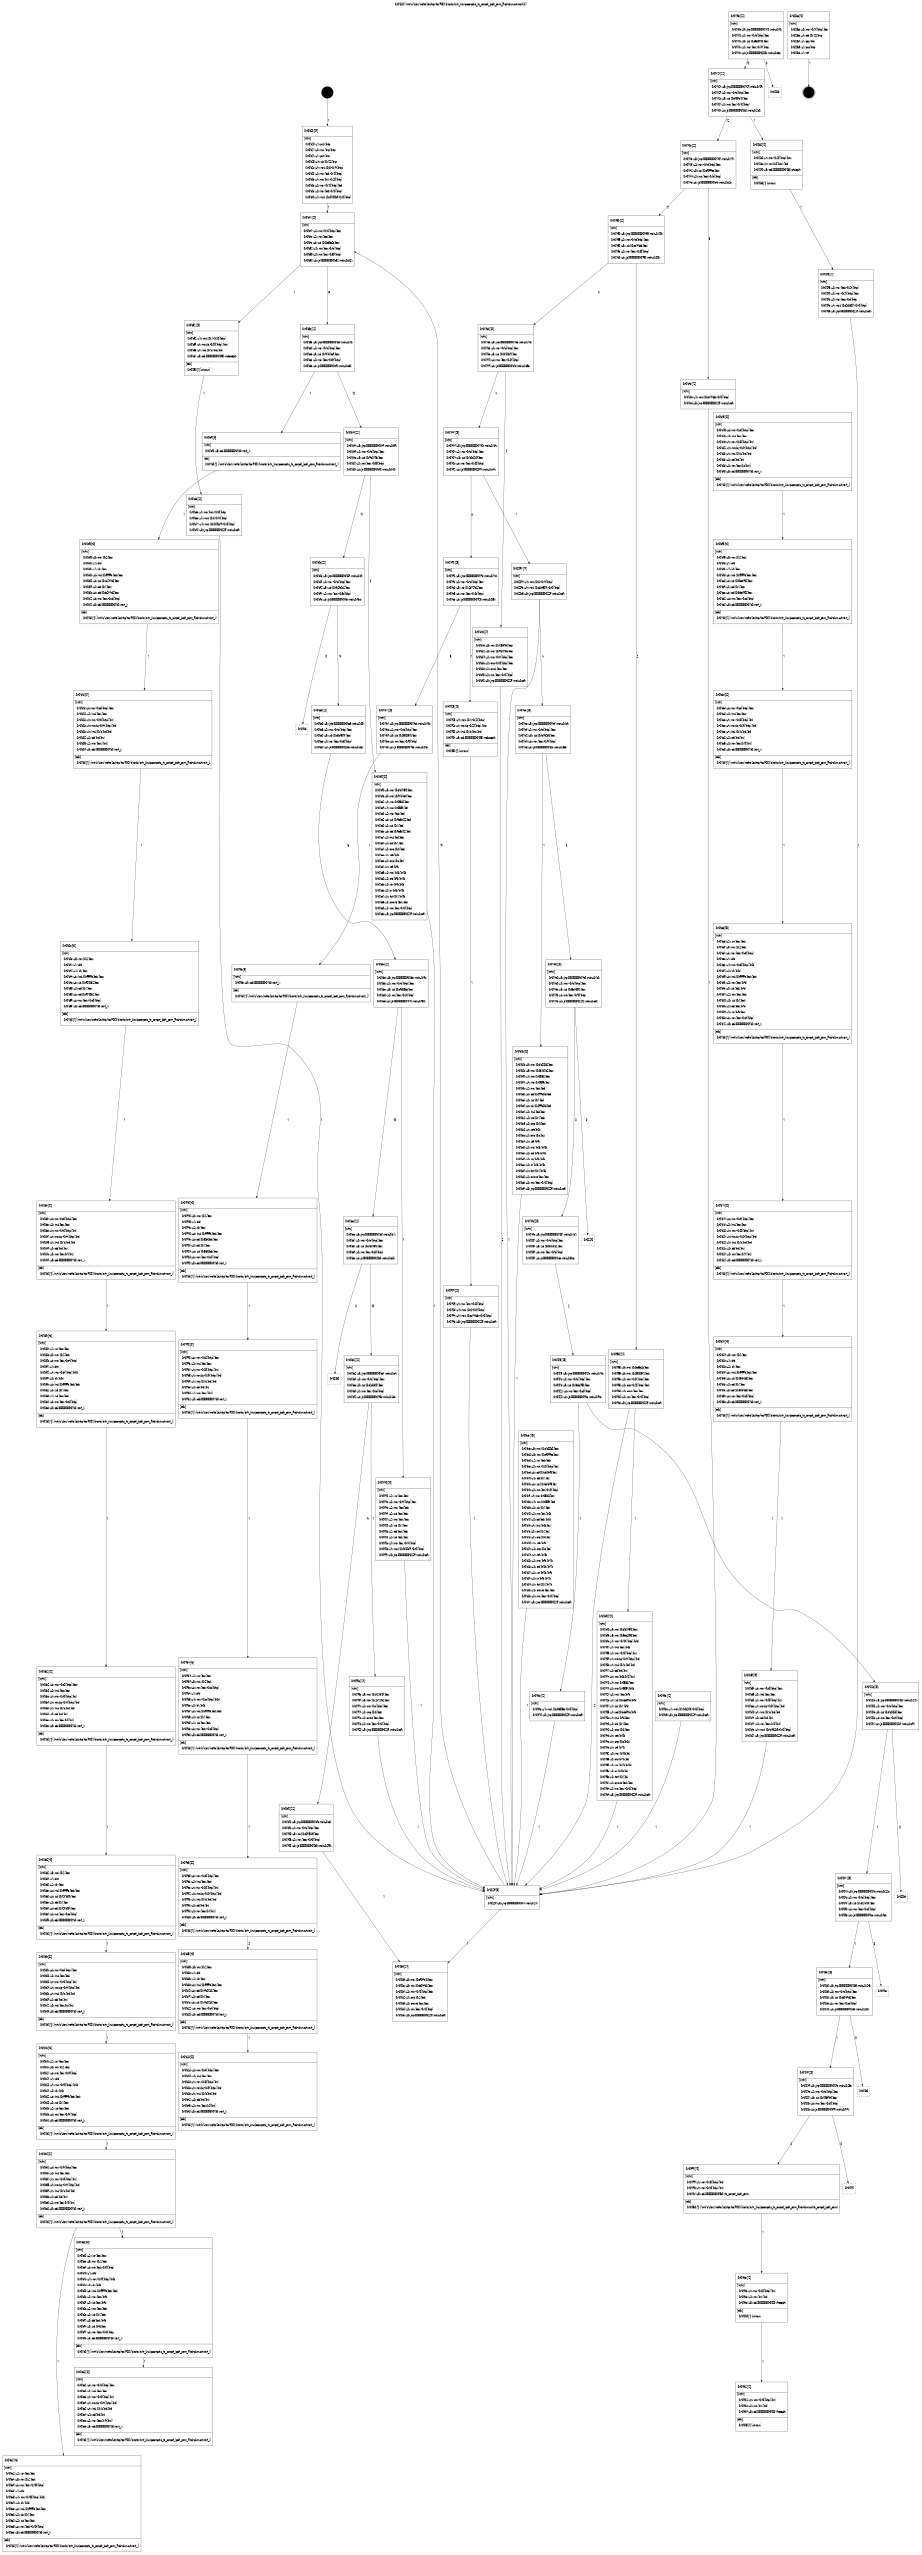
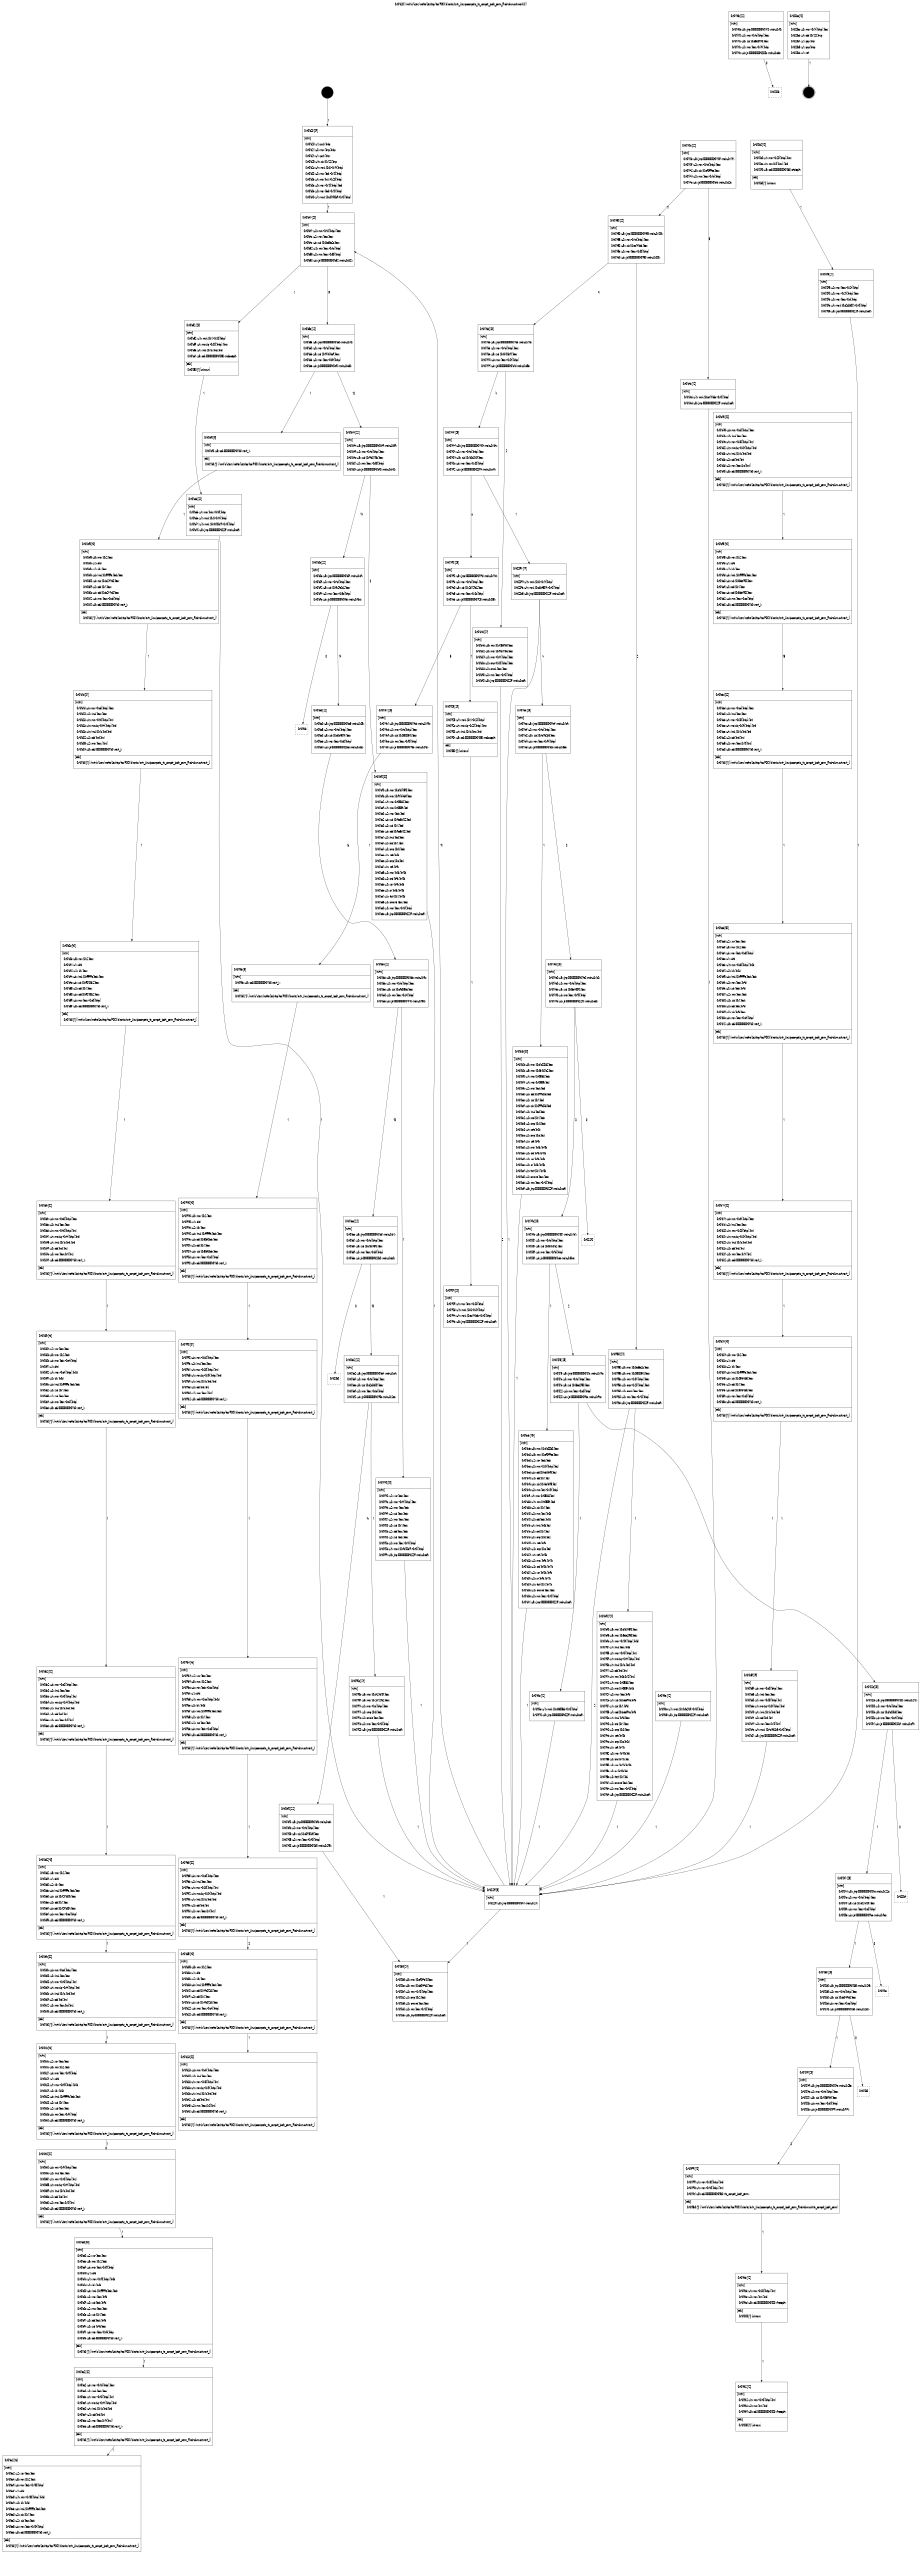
node "0x401724 [22]": removed
edge "0x401a95 [40]" -> "0x401abd [32]": label " 1" -> " 15"
edge "0x4017fc [25]" -> "0x401bde [104]": added, label "1"
edge "0x401939 [23]" -> "0x4022ff [5]": removed, label "1"
node "0x401892": removed
edge "0x401e48 [32]" -> "0x401ec2 [46]": now "0x401ea2 [32]" -> "0x401ec2 [46]"
